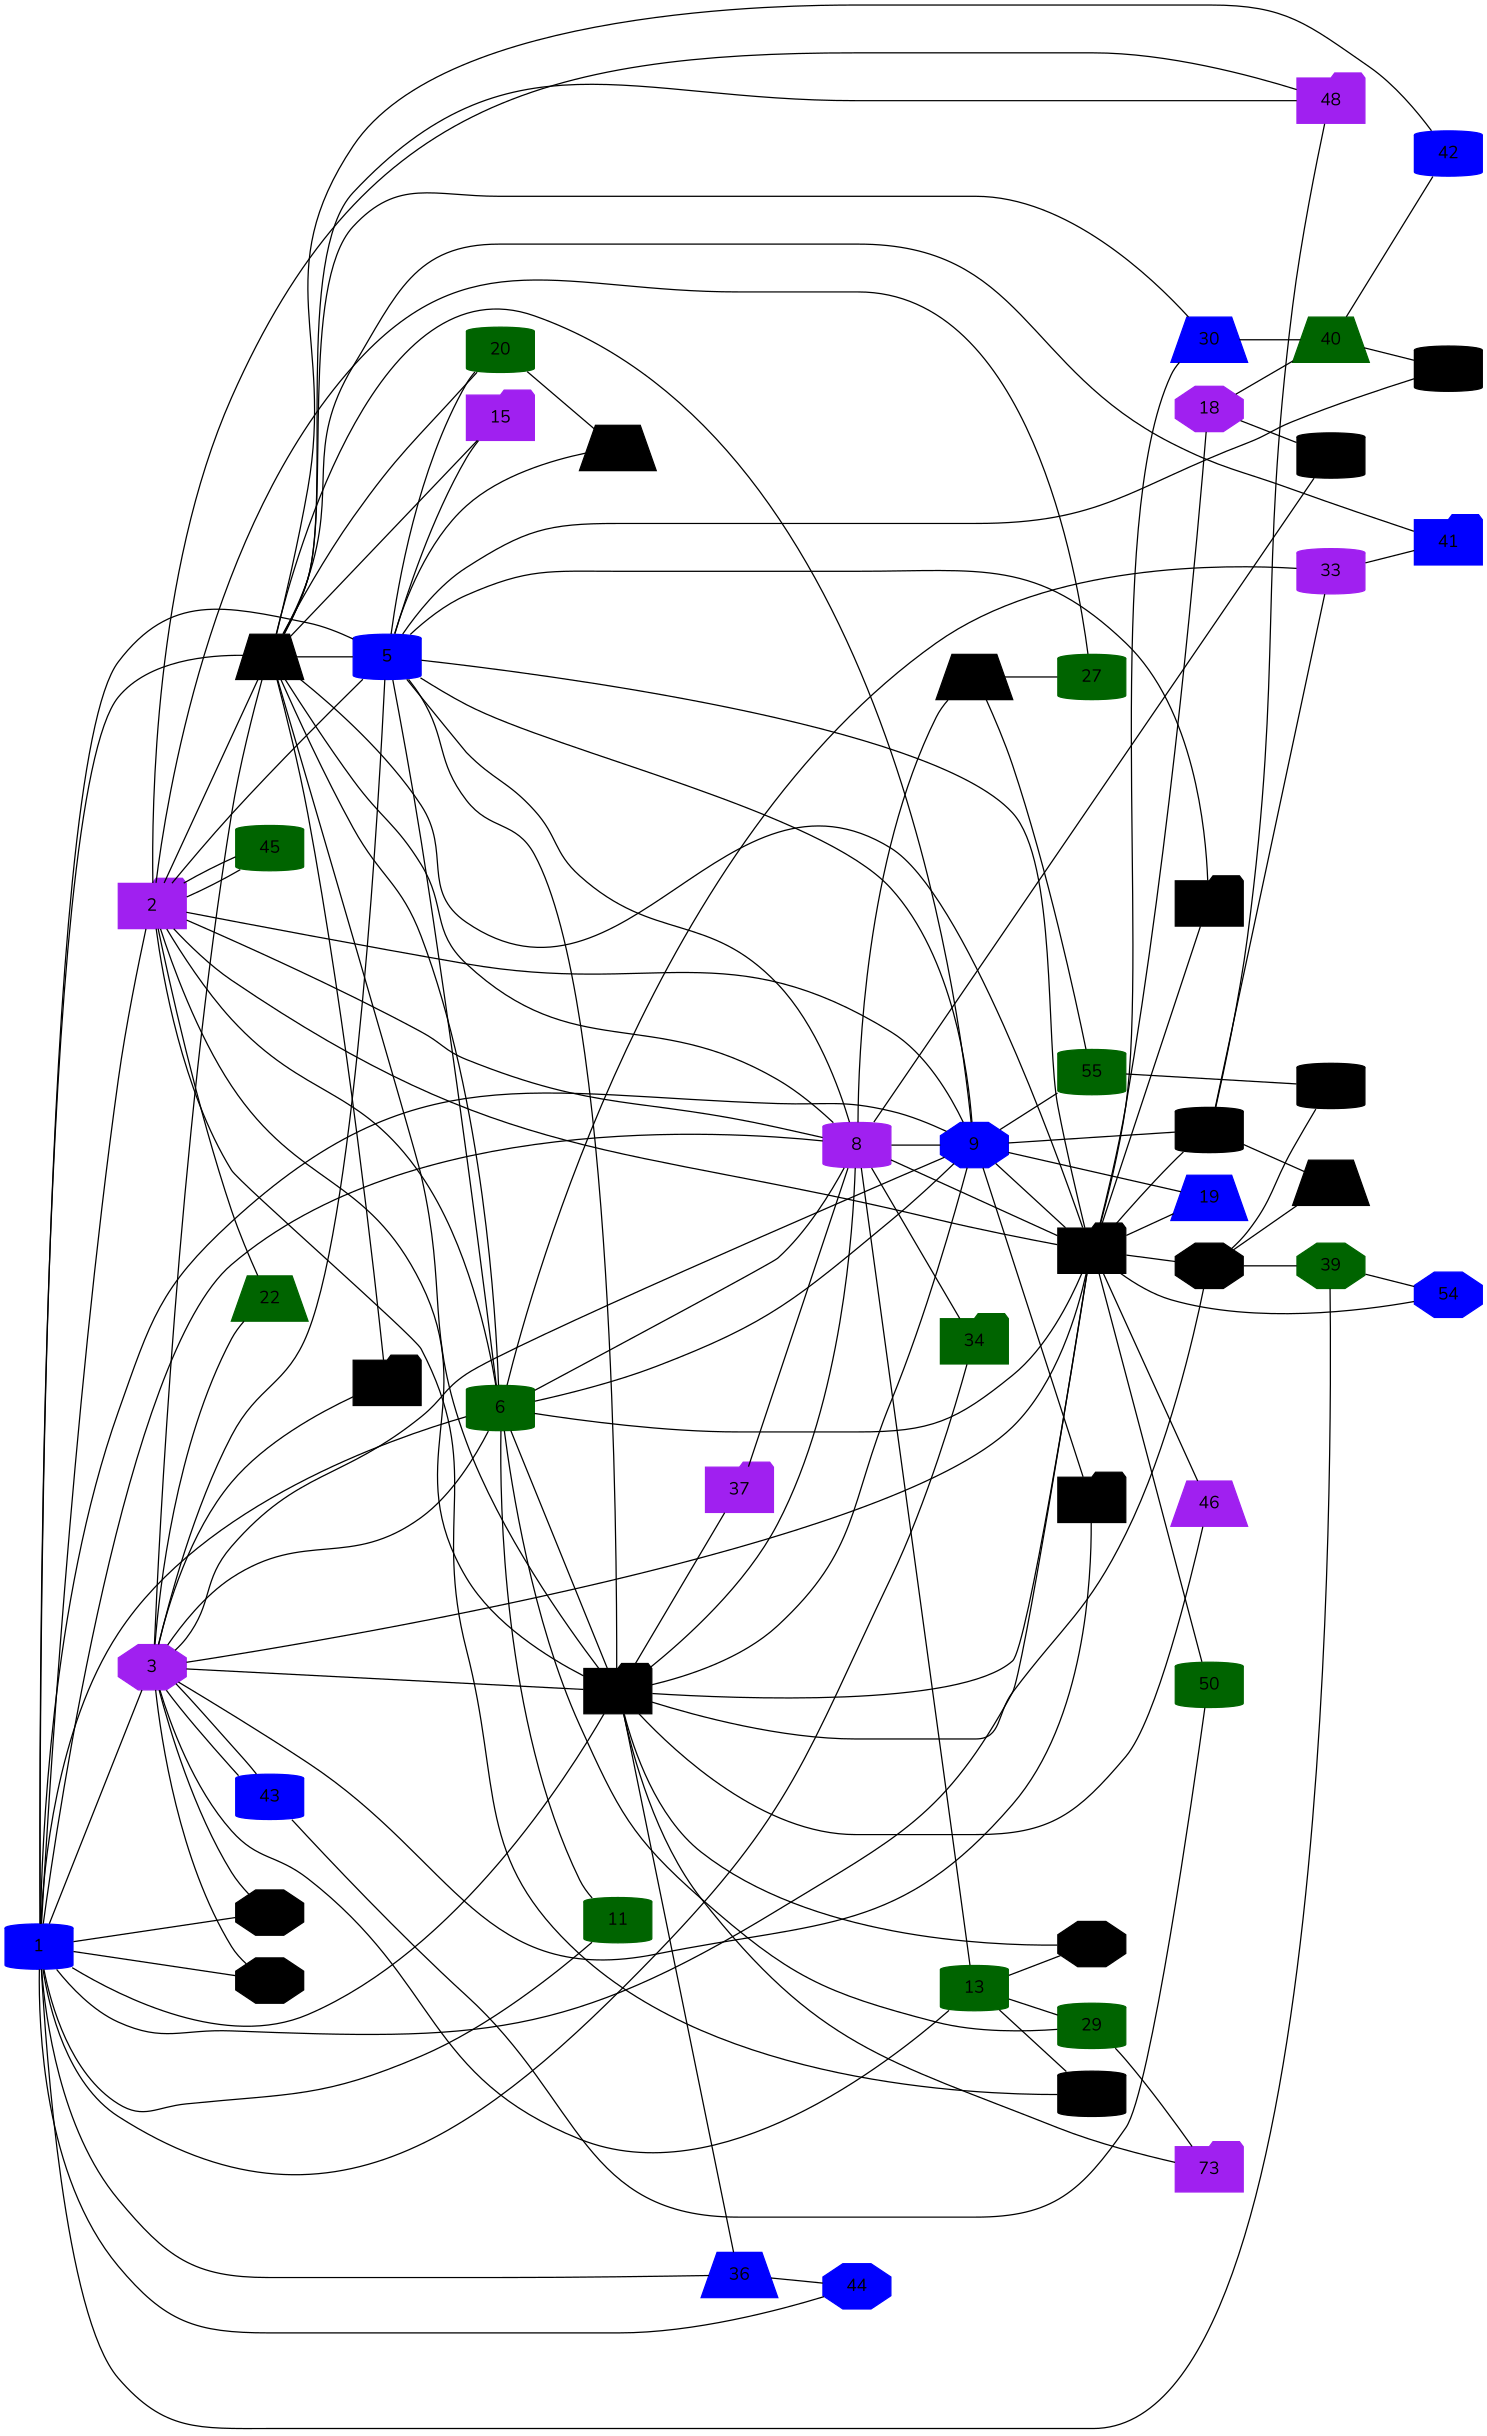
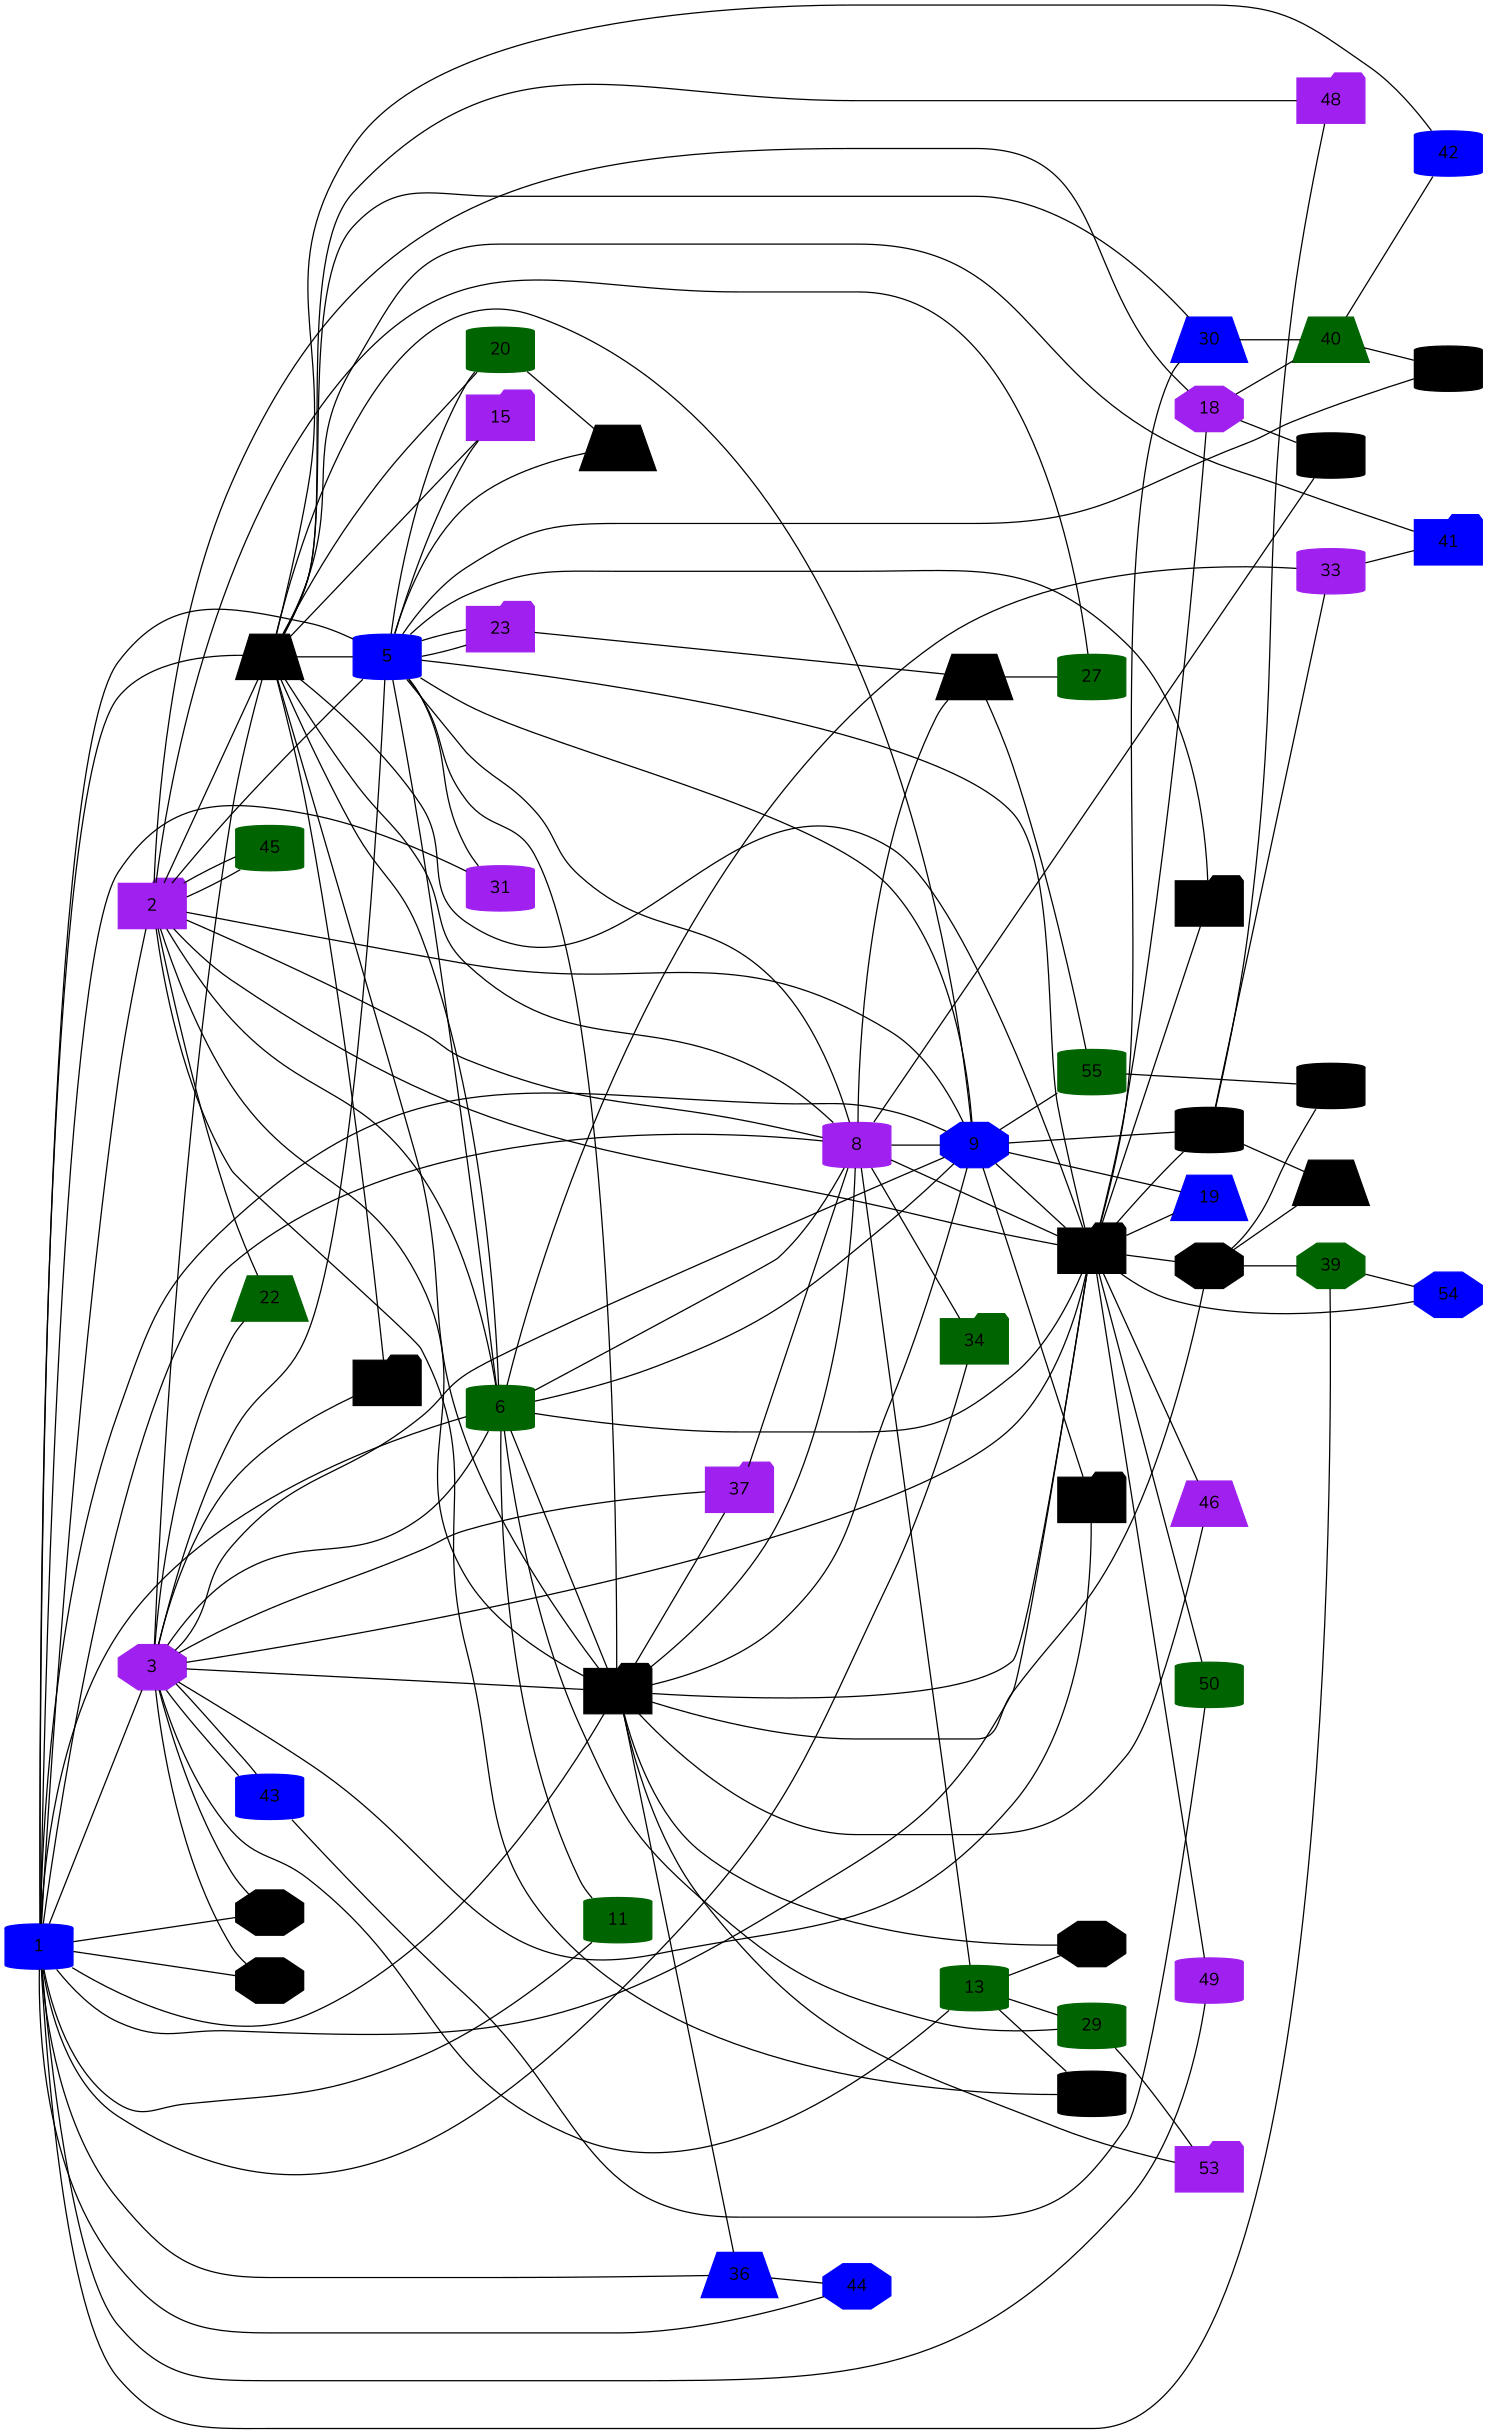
edge "48" -- "2": now "18" -- "2"
node "23": added
node "31": added
edge "37" -- "3": added
node "49": added
node "73": label "73" -> "53"
